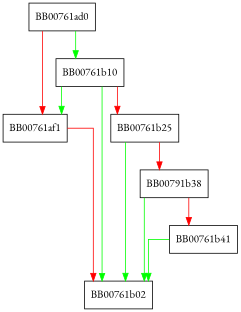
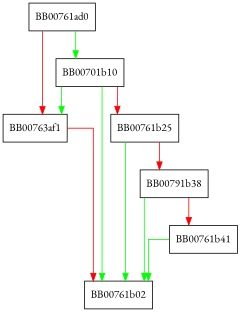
node "BB00761b10": label "BB00761b10" -> "BB00701b10"
node "BB00761af1": label "BB00761af1" -> "BB00763af1"
